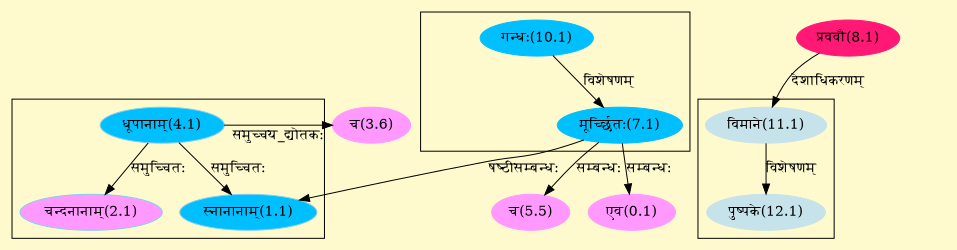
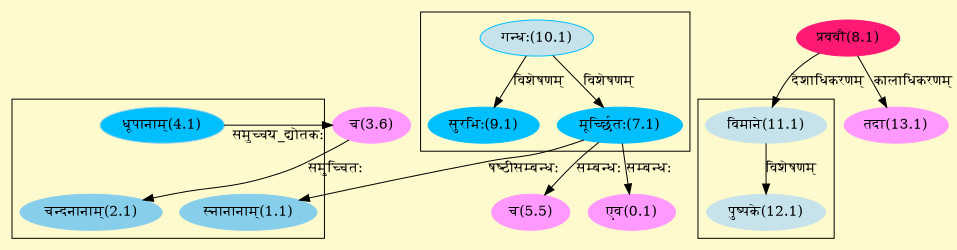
node "गन्धः(10.1)": fillcolor #00bfff -> #c6e2eb
node "सुरभिः(9.1)": added
node "तदा(13.1)": added
edge "धूपानाम्(4.1)" -> "चन्दनानाम्(2.1)": now "च(3.6)" -> "चन्दनानाम्(2.1)"
edge "धूपानाम्(4.1)" -> "स्नानानाम्(1.1)": removed, label "समुच्चितः"
node "चन्दनानाम्(2.1)": fillcolor #ff99ff -> #87ceeb
node "स्नानानाम्(1.1)": fillcolor #00bfff -> #87ceeb
